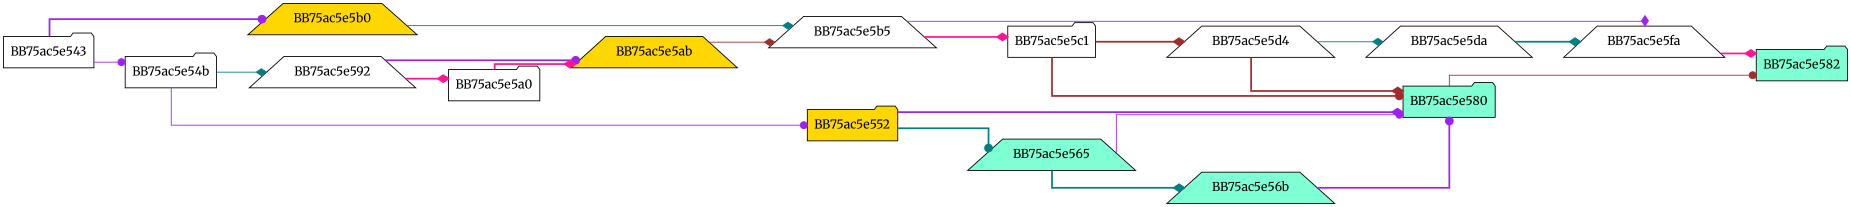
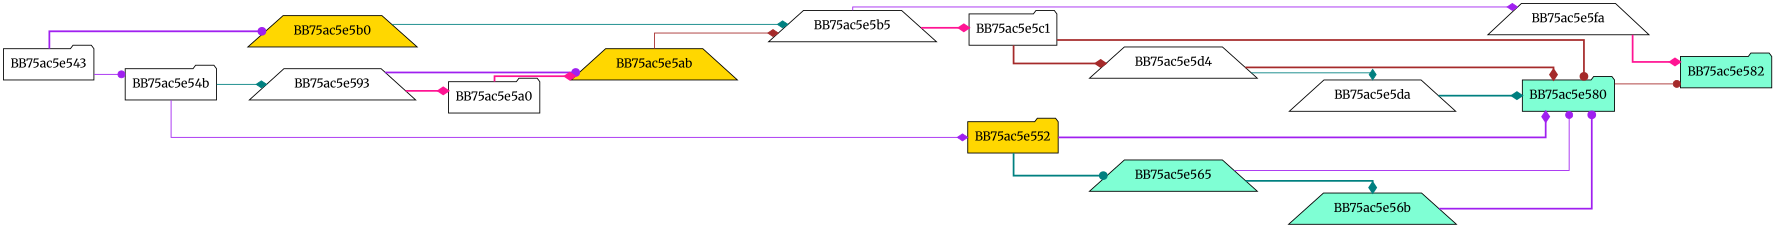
edge "BB75ac5e5da" -> "BB75ac5e5fa": now "BB75ac5e5da" -> "BB75ac5e580"
node "BB75ac5e592": label "BB75ac5e592" -> "BB75ac5e593"
edge "BB75ac5e54b" -> "BB75ac5e552": arrowhead dot -> diamond
